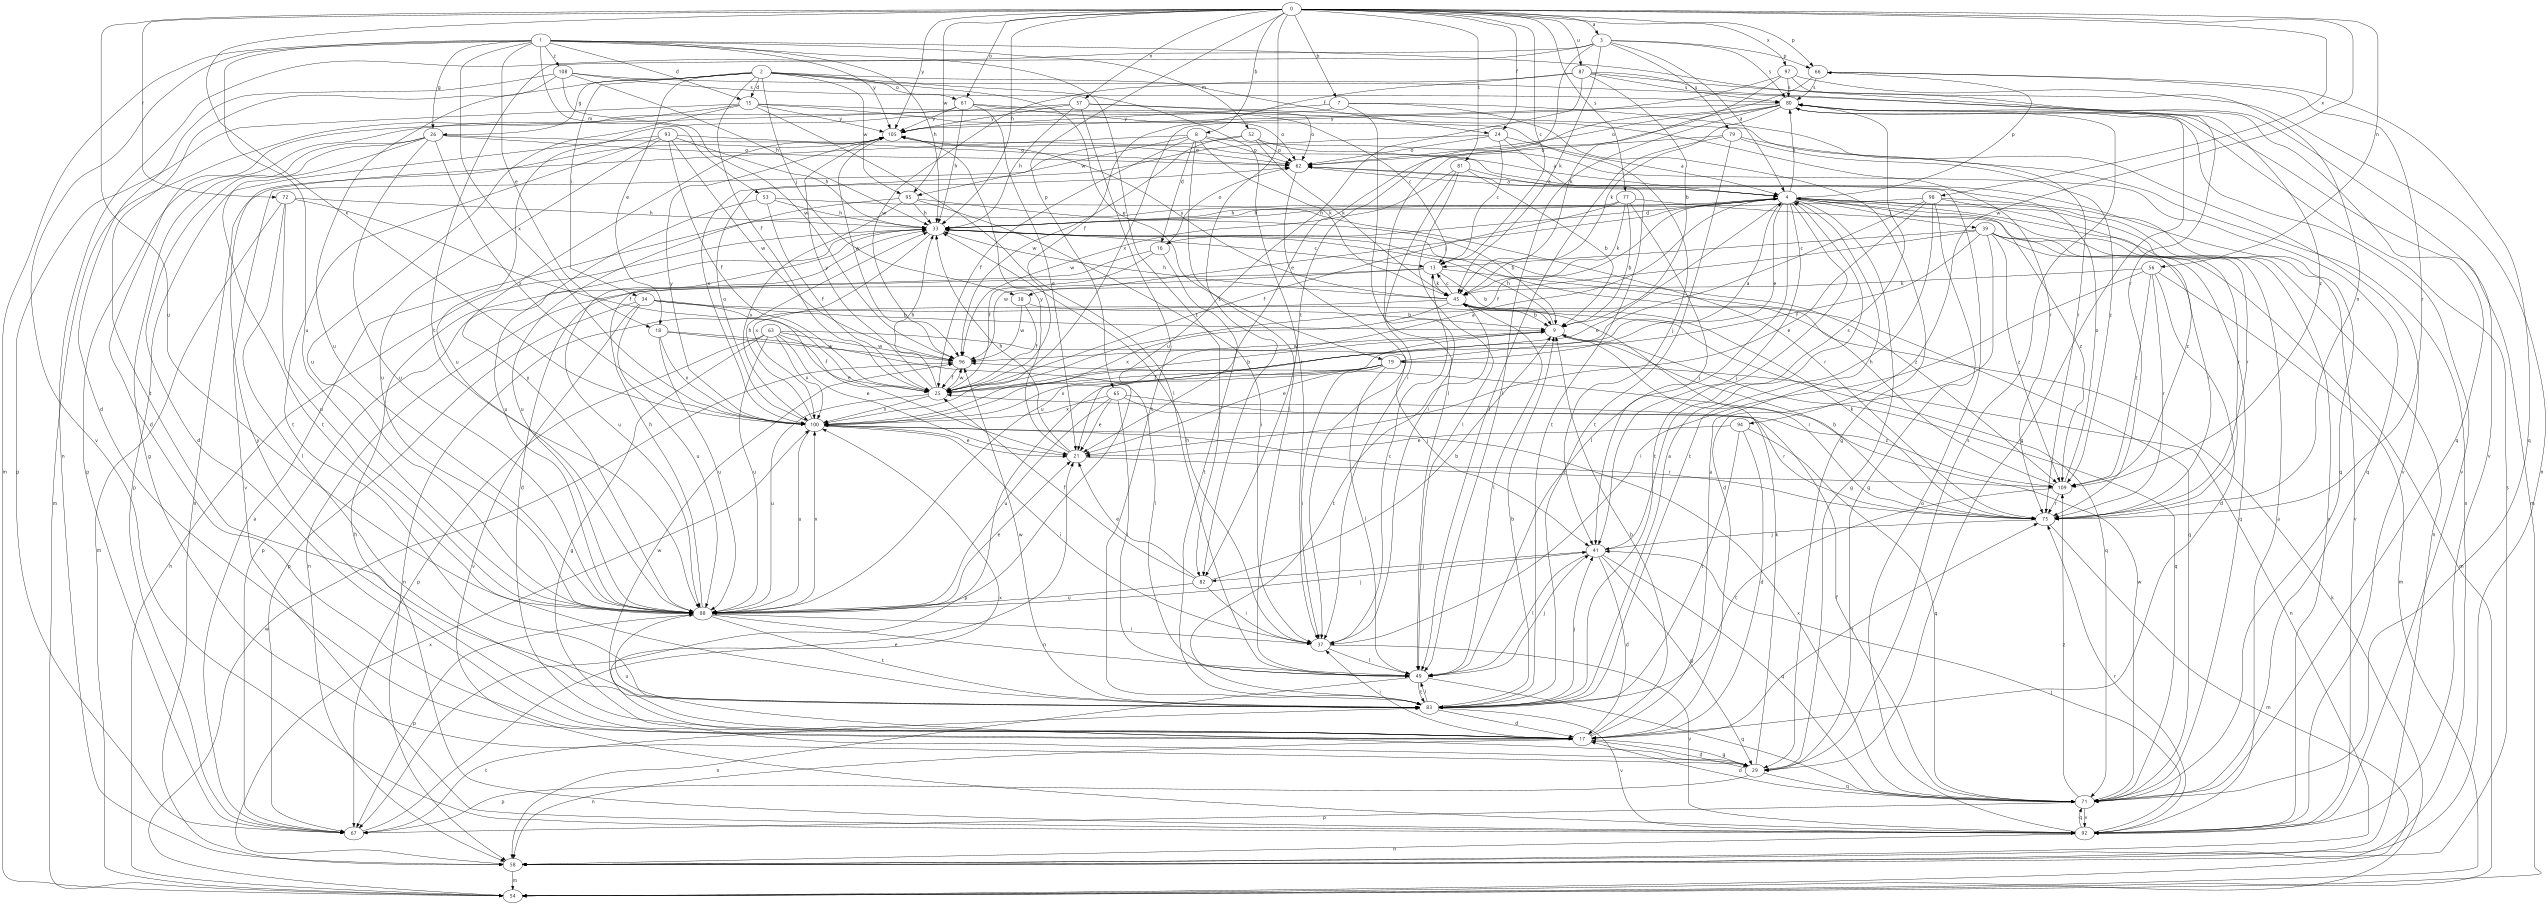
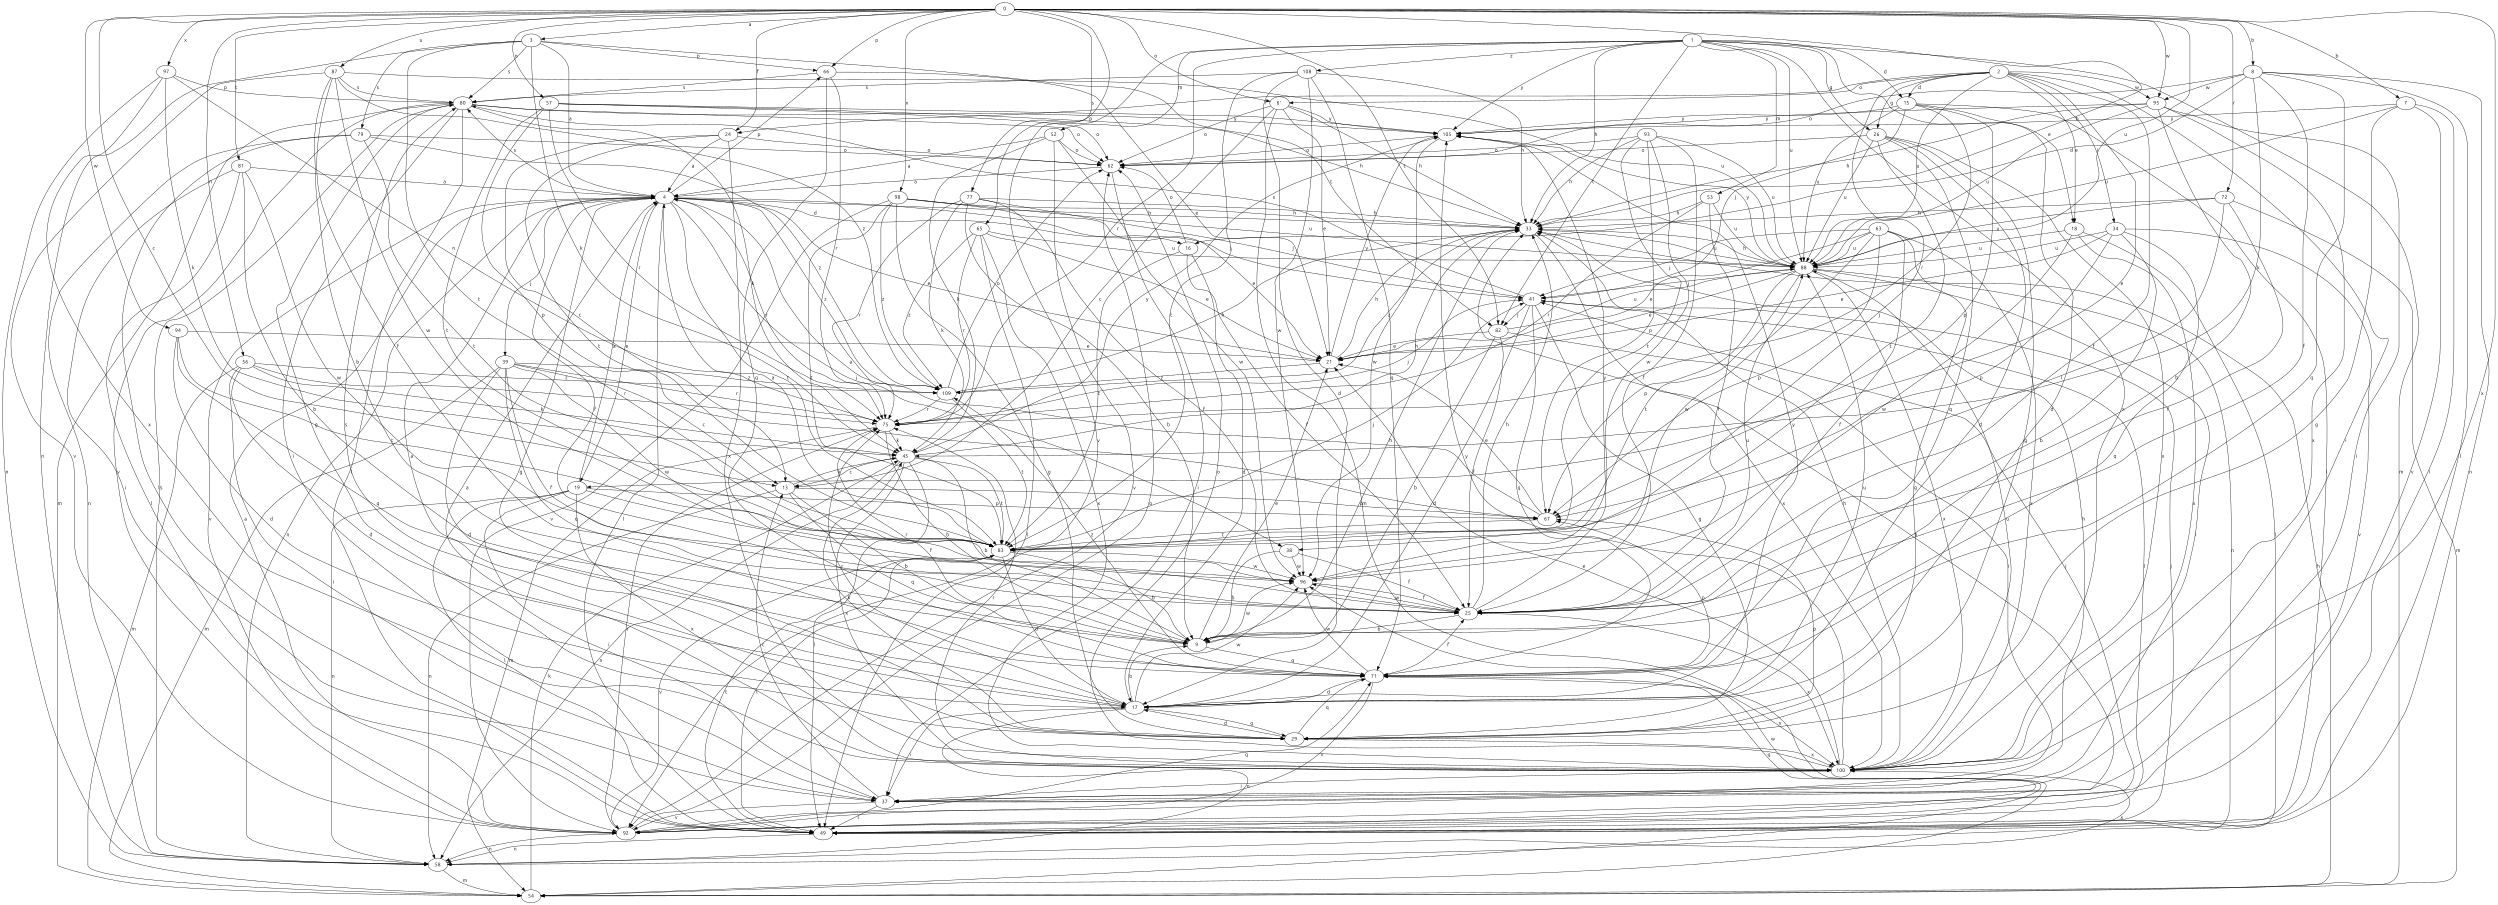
edge "0" -> "105": now "95" -> "105"
edge "3" -> "88": now "3" -> "83"
edge "97" -> "80": label "s" -> "p"
edge "33" -> "13": removed, label "c"
